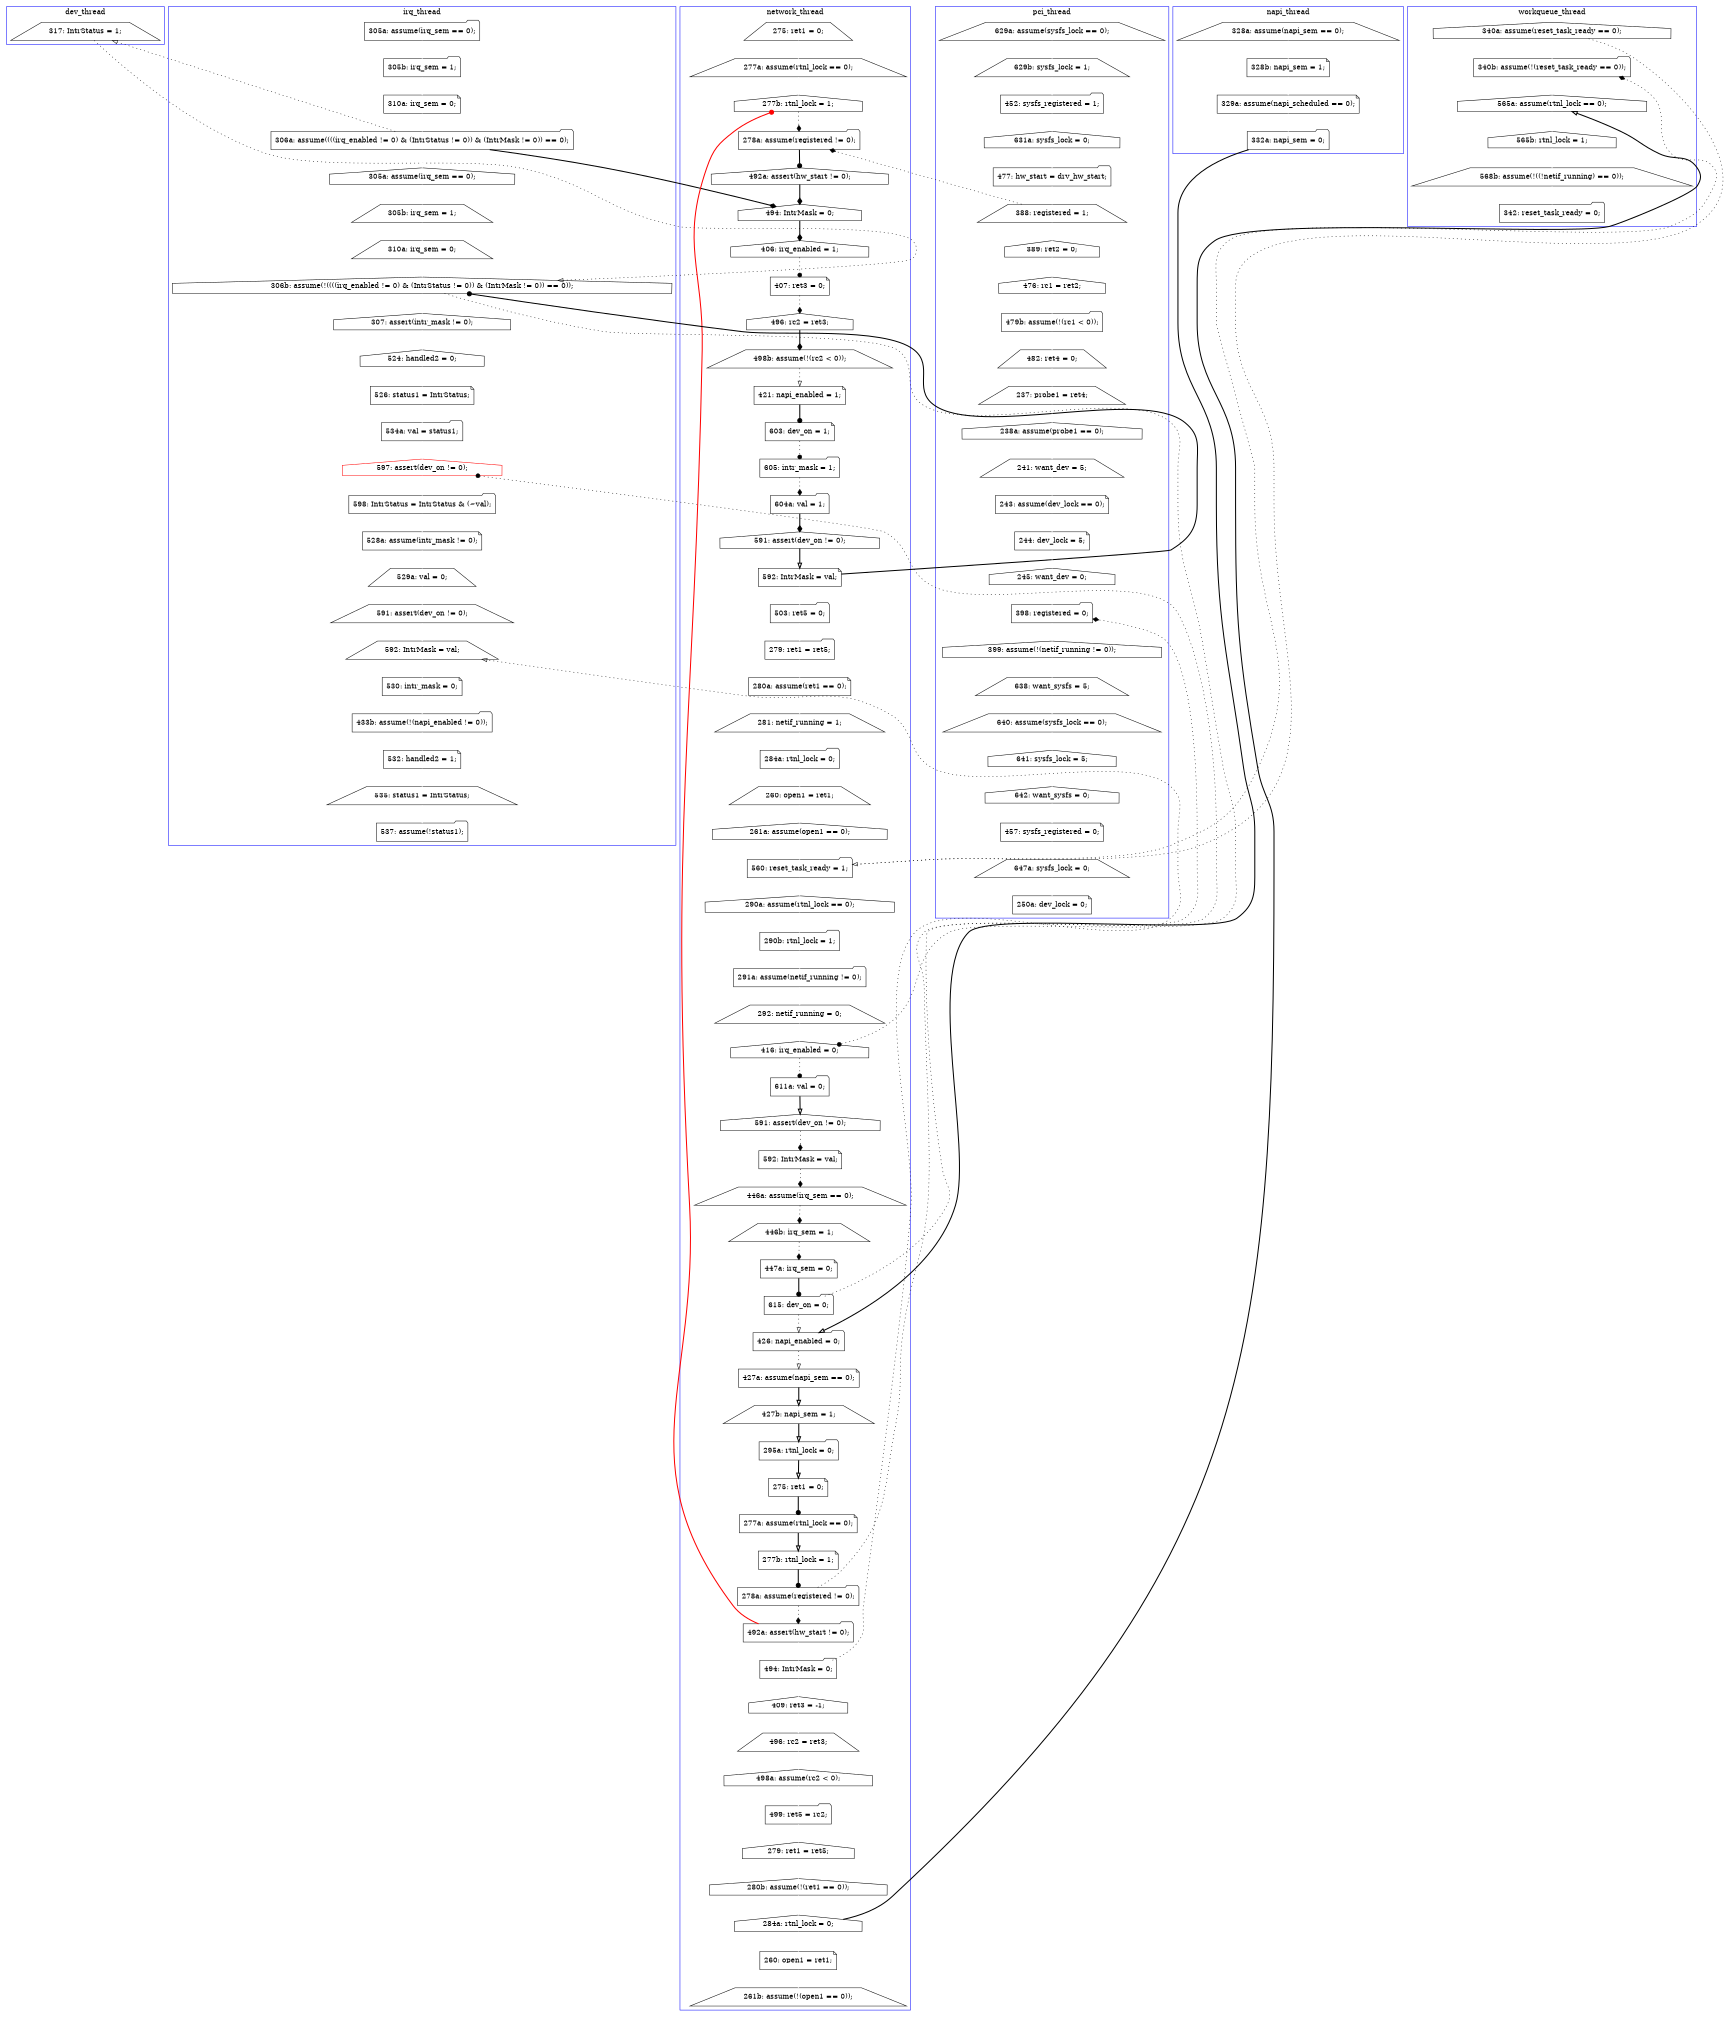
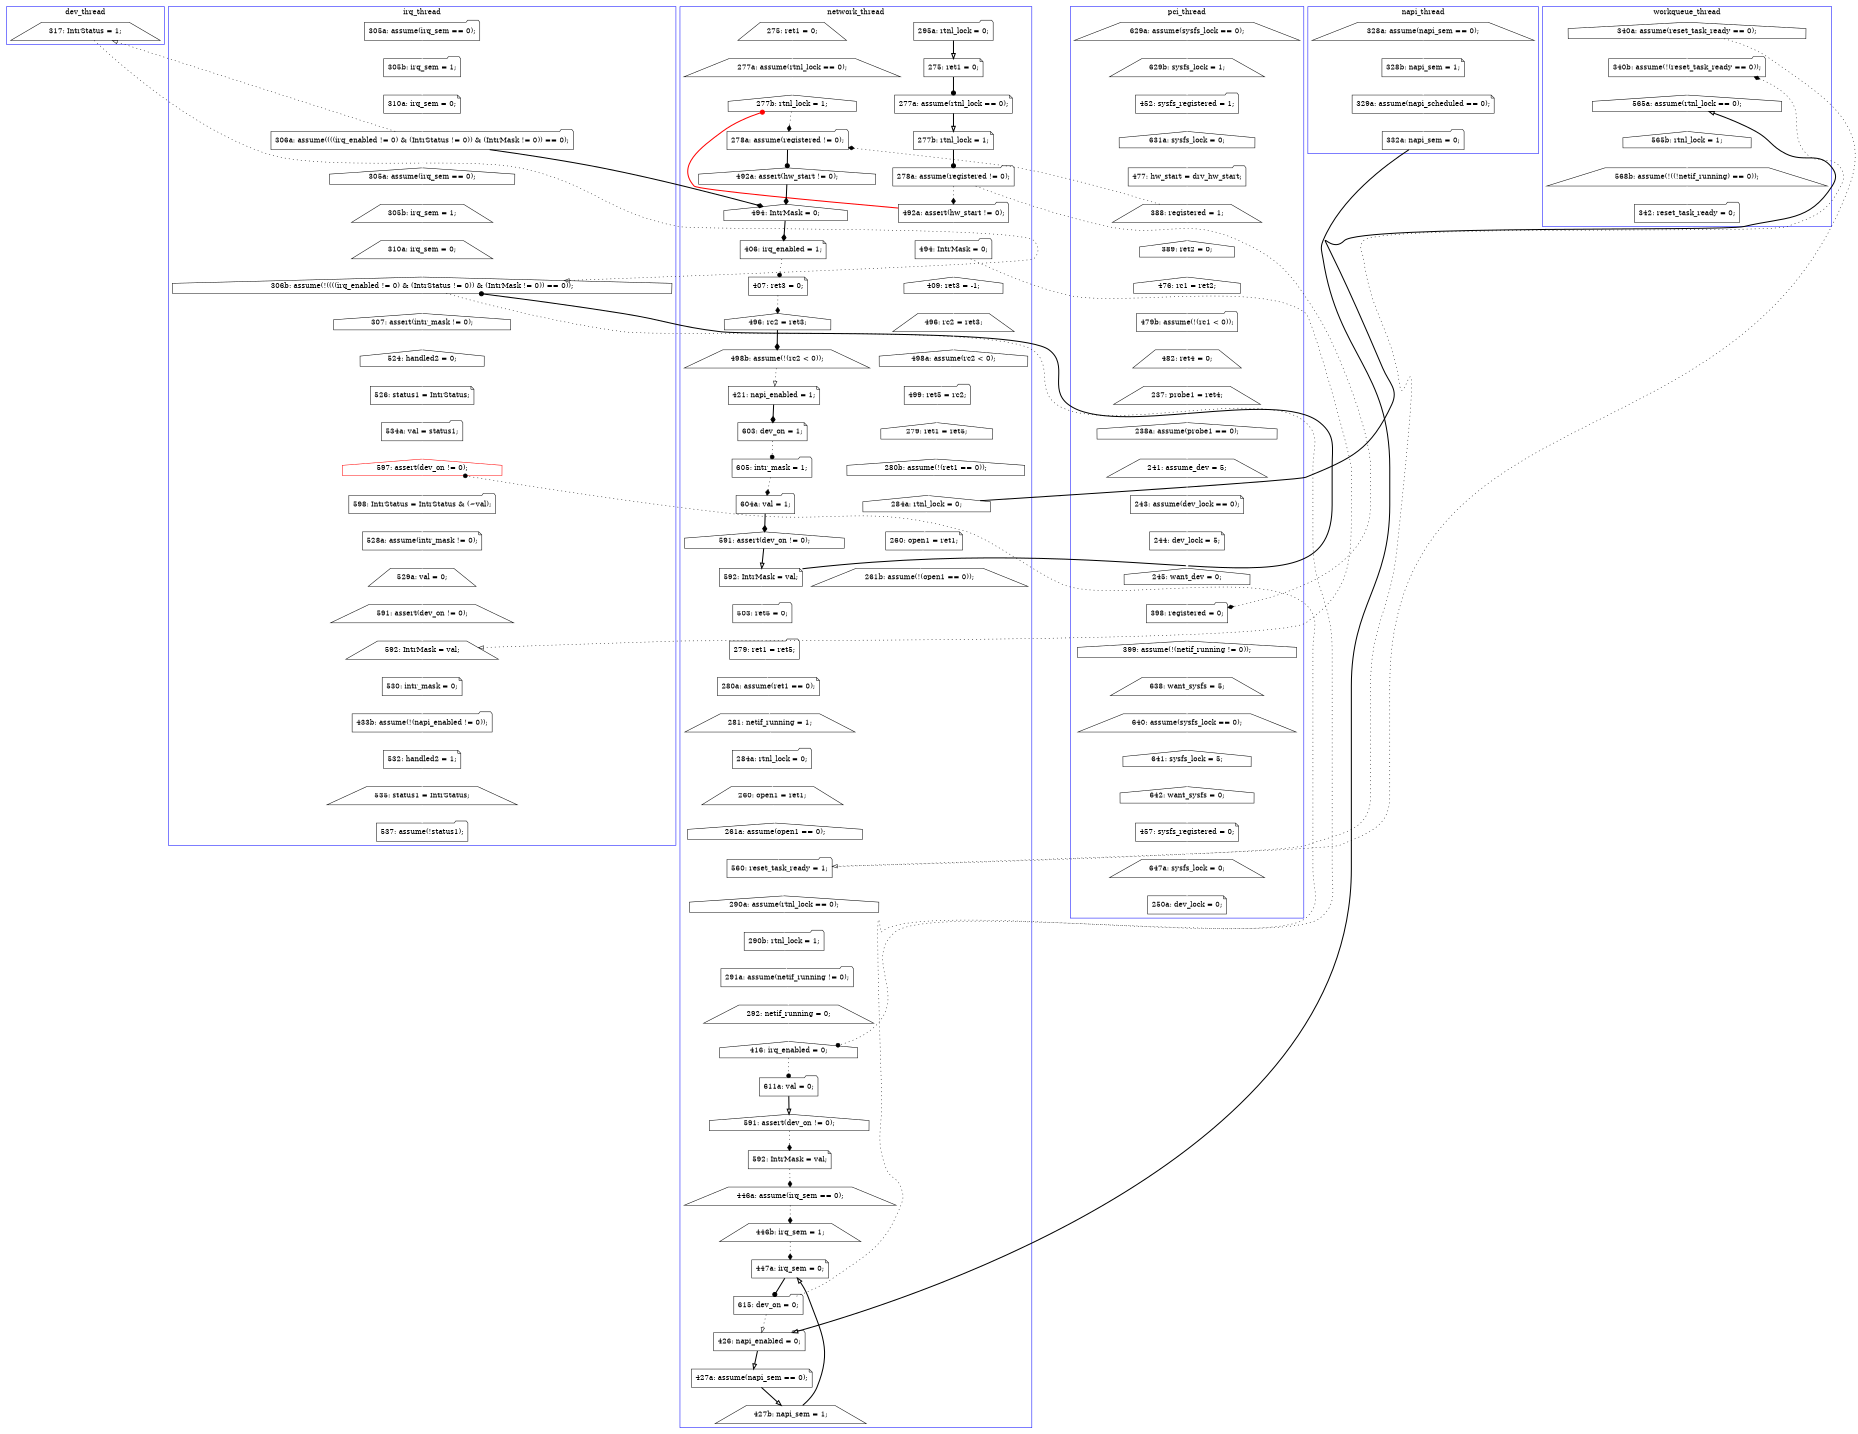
node "406: irq_enabled = 1;": shape house -> note
edge "421: napi_enabled = 1;" -> "603: dev_on = 1;": arrowhead dot -> diamond
node "241: want_dev = 5;": label "241: want_dev = 5;" -> "241: assume_dev = 5;"
edge "426: napi_enabled = 0;" -> "427a: assume(napi_sem == 0);": style dotted -> bold
edge "427b: napi_sem = 1;" -> "295a: rtnl_lock = 0;": now "427b: napi_sem = 1;" -> "447a: irq_sem = 0;"
